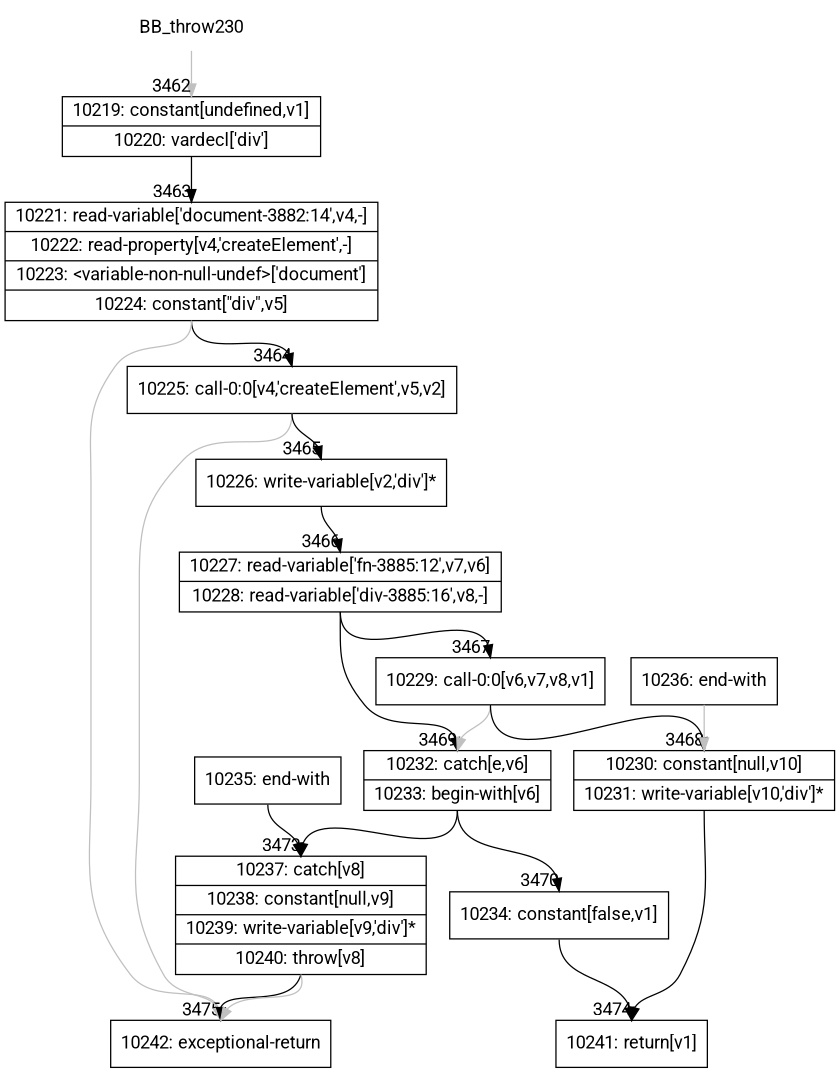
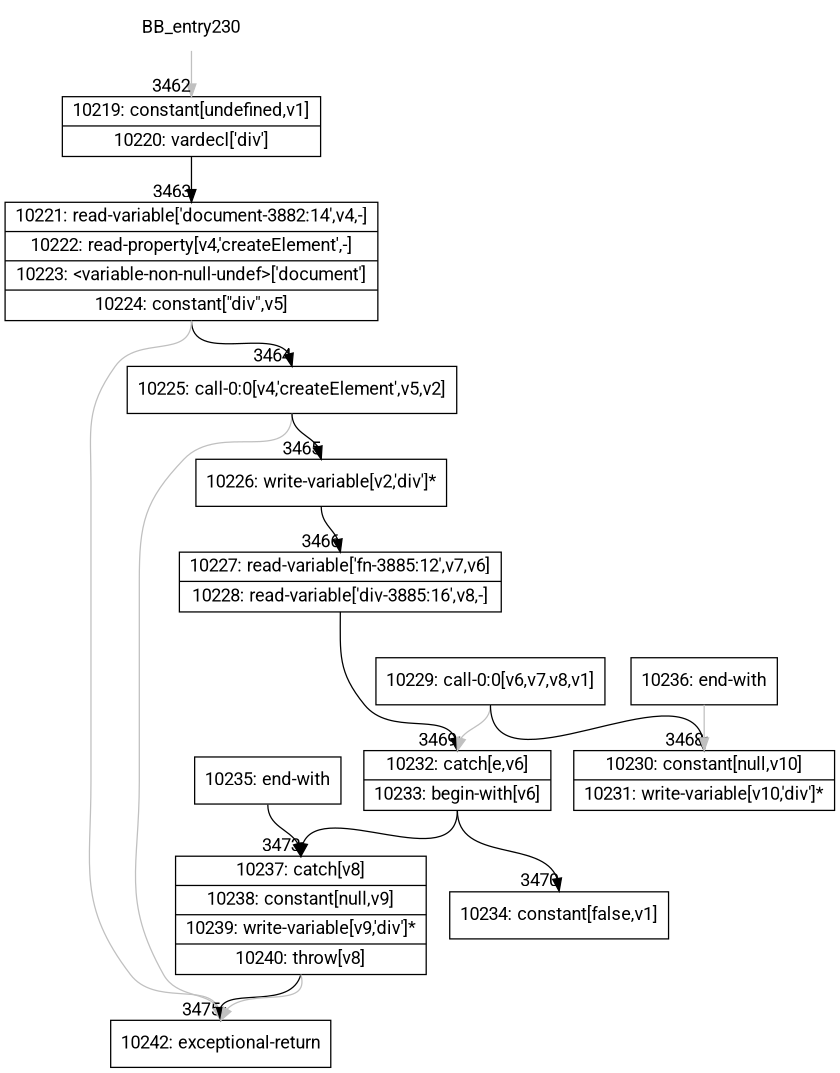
node "BB_throw230": label "BB_throw230" -> "BB_entry230"
edge "10227: read-variable['fn-3885:12',v7,v6]" -> "10229: call-0:0[v6,v7,v8,v1]": removed
node "10241: return[v1]": removed
